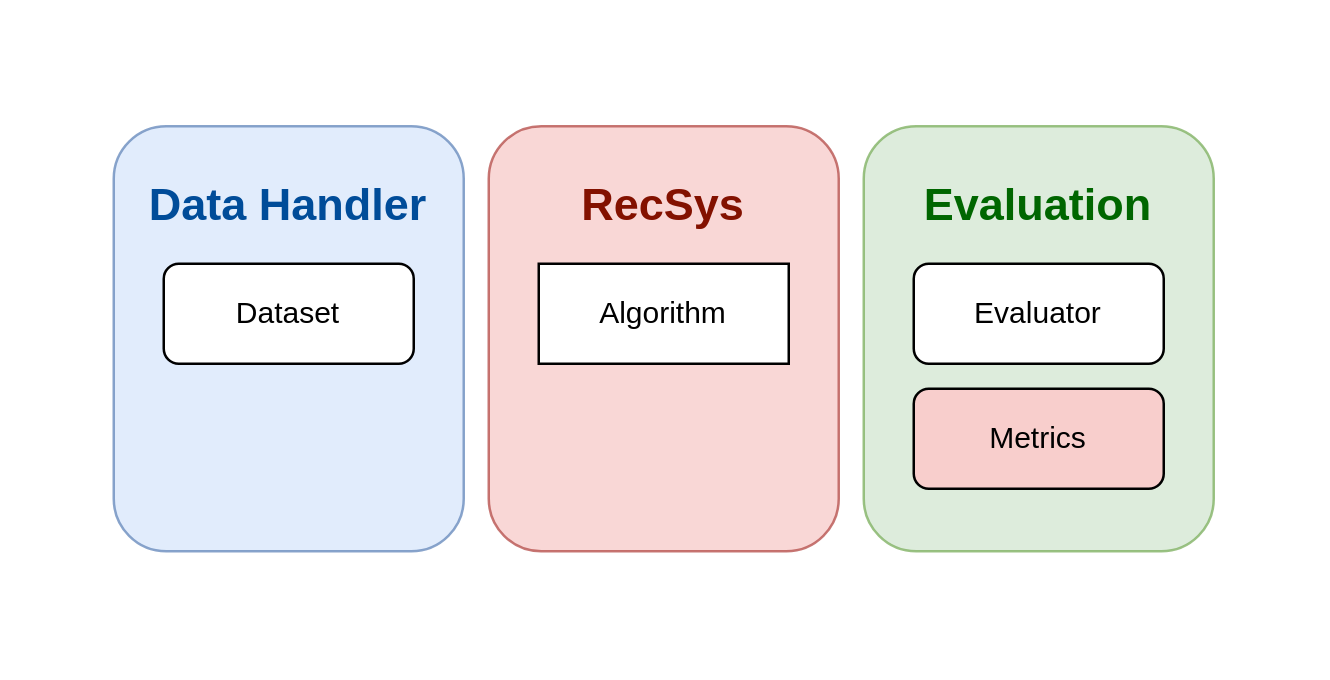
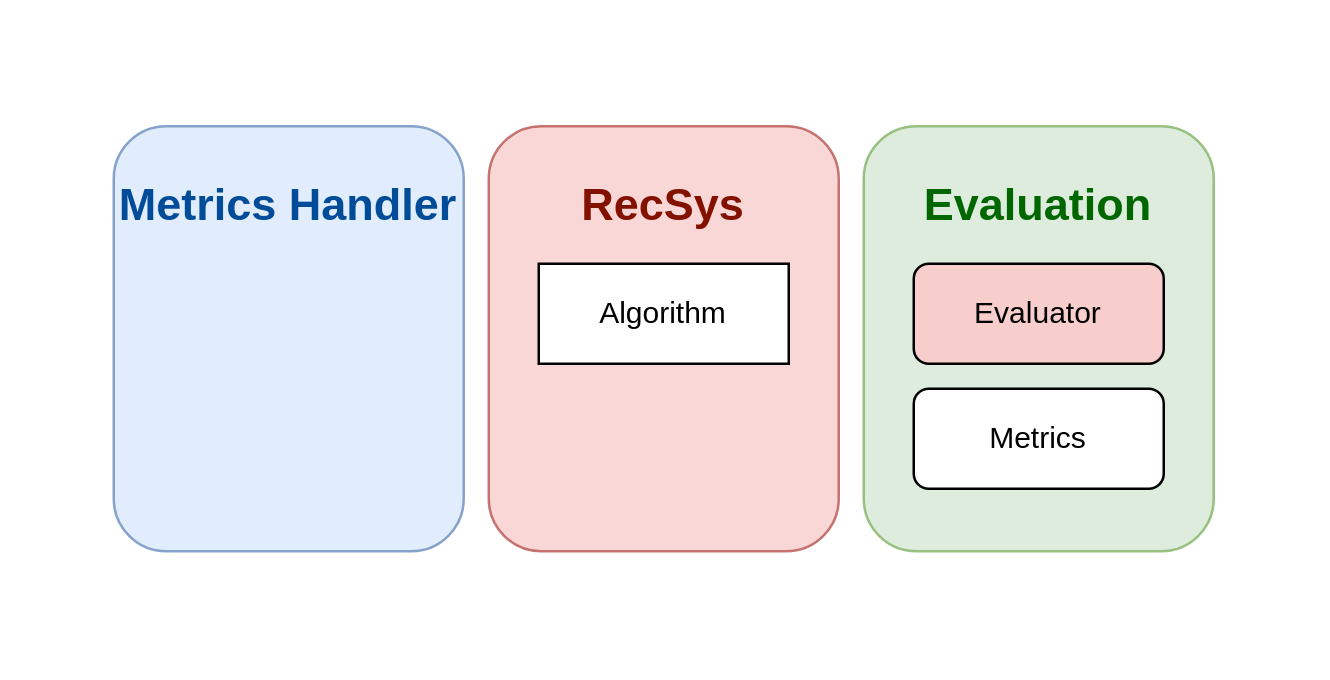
node "Data Handler": label "Data Handler" -> "Metrics Handler"
node "Dataset": removed
node "Evaluator": fillcolor #ffffff -> #f8cecc
node "Metrics": fillcolor #f8cecc -> #ffffff
